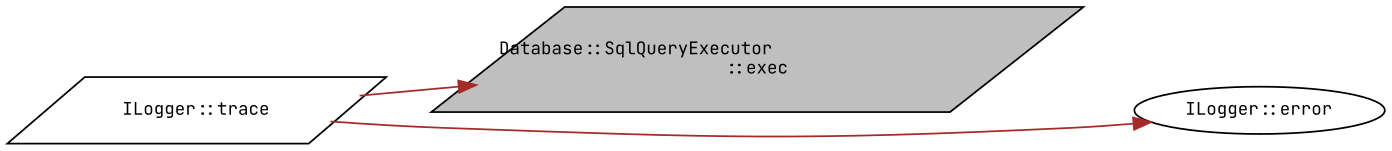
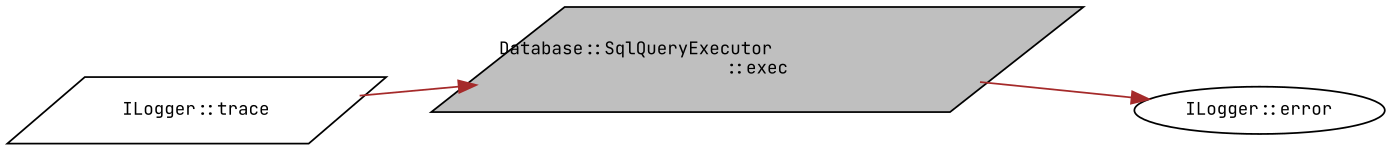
edge "ILogger::trace" -> "ILogger::error": now "Database::SqlQueryExecutor ::exec" -> "ILogger::error"
